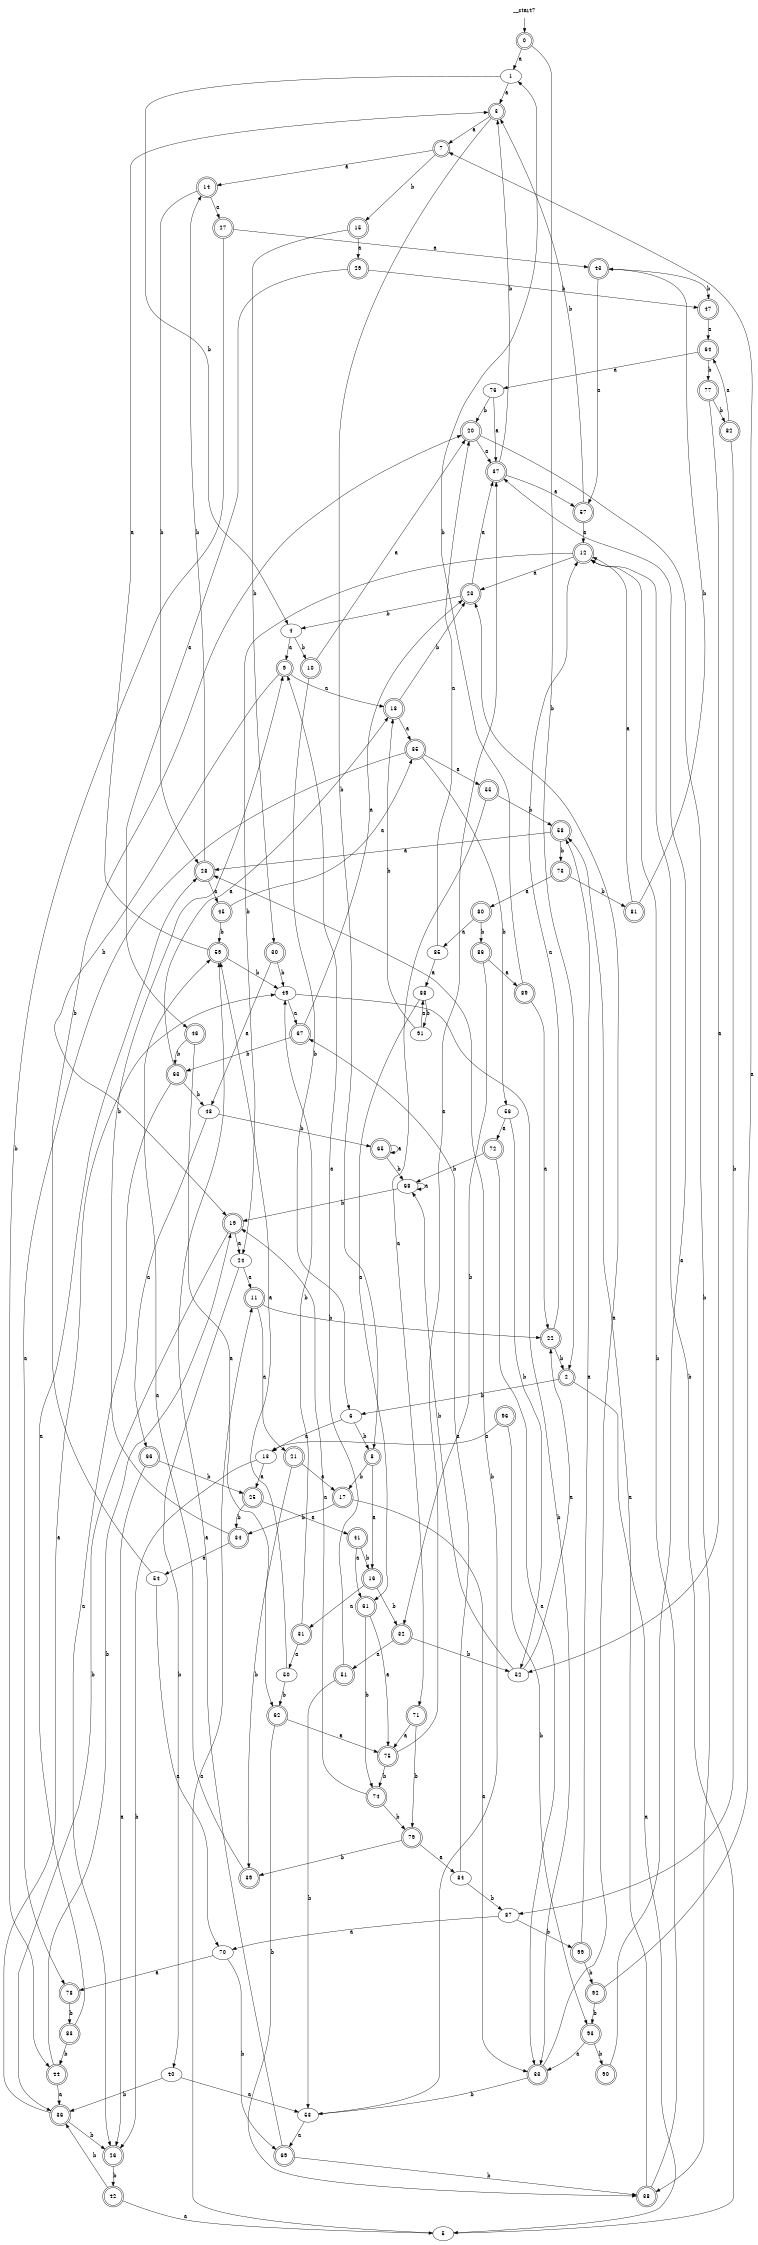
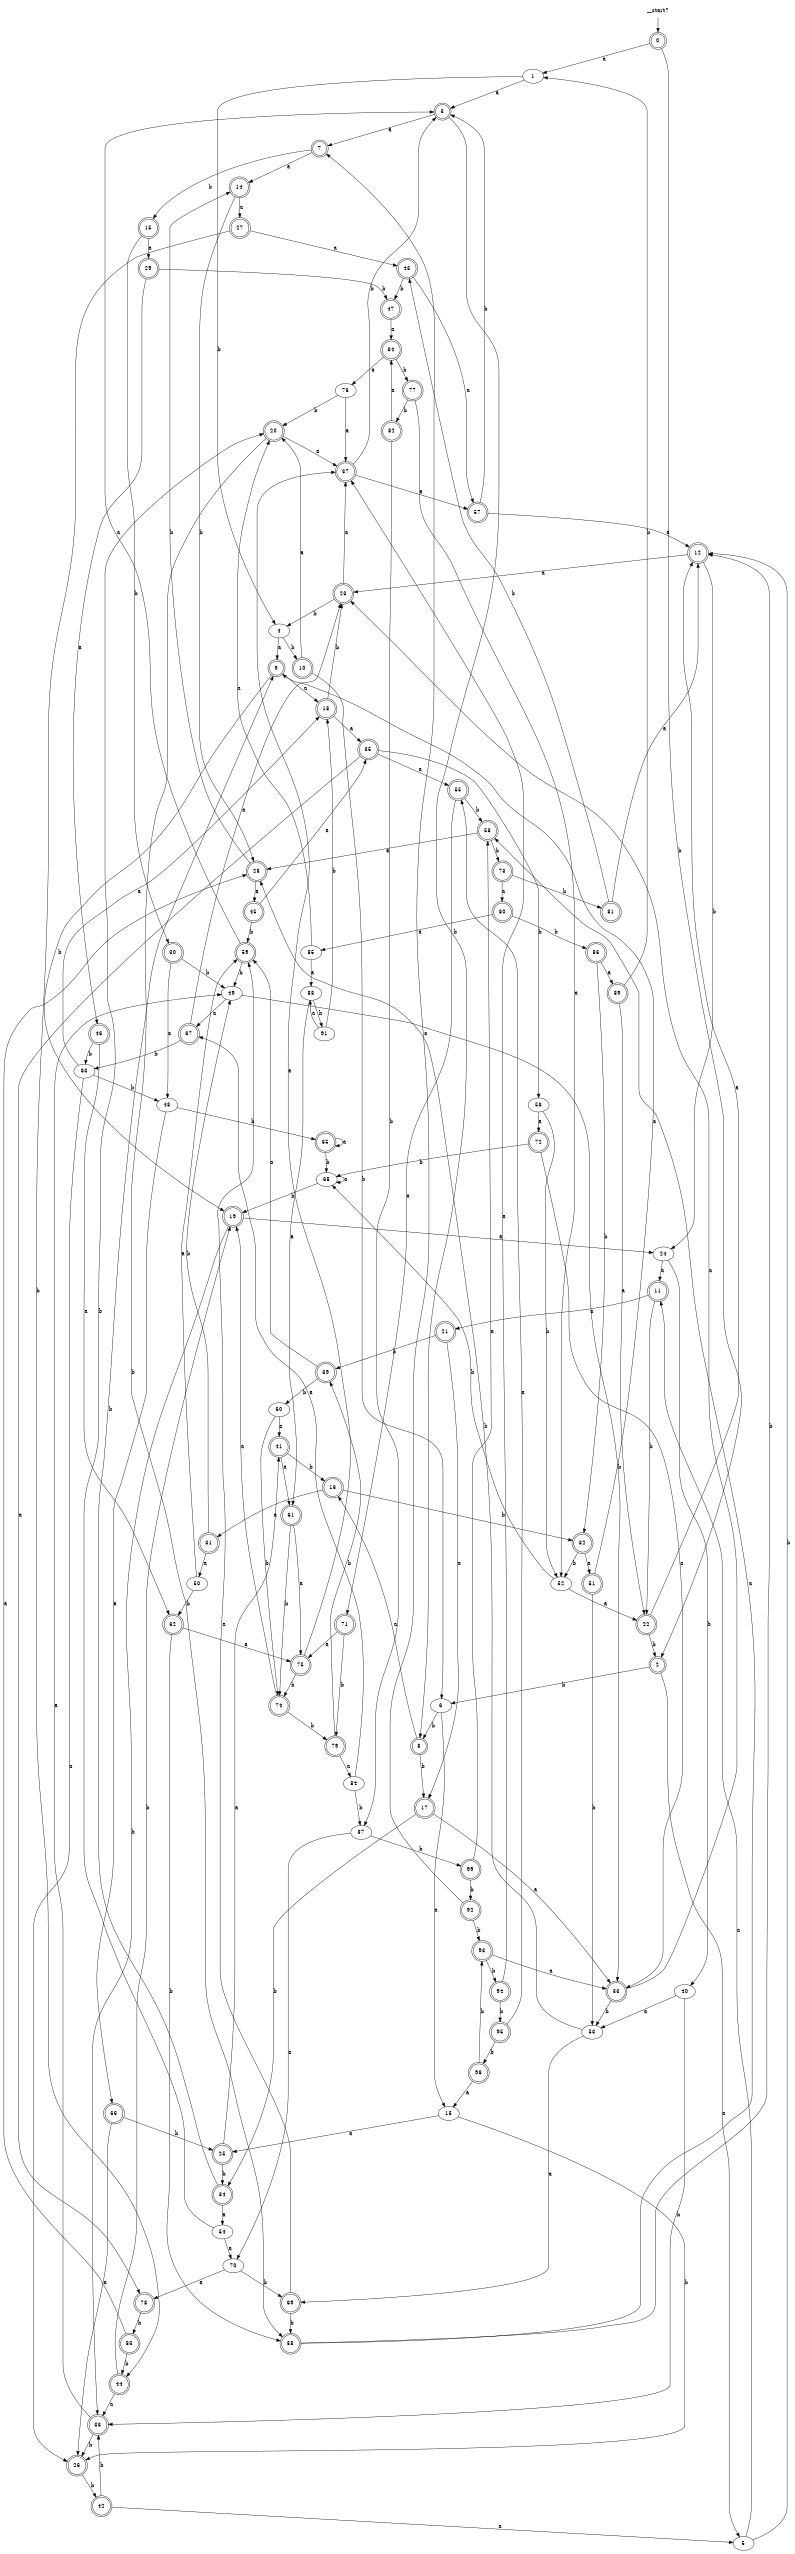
node "63": shape doublecircle -> ellipse
node "60": added
node "95": added
node "90": label "90" -> "94"
